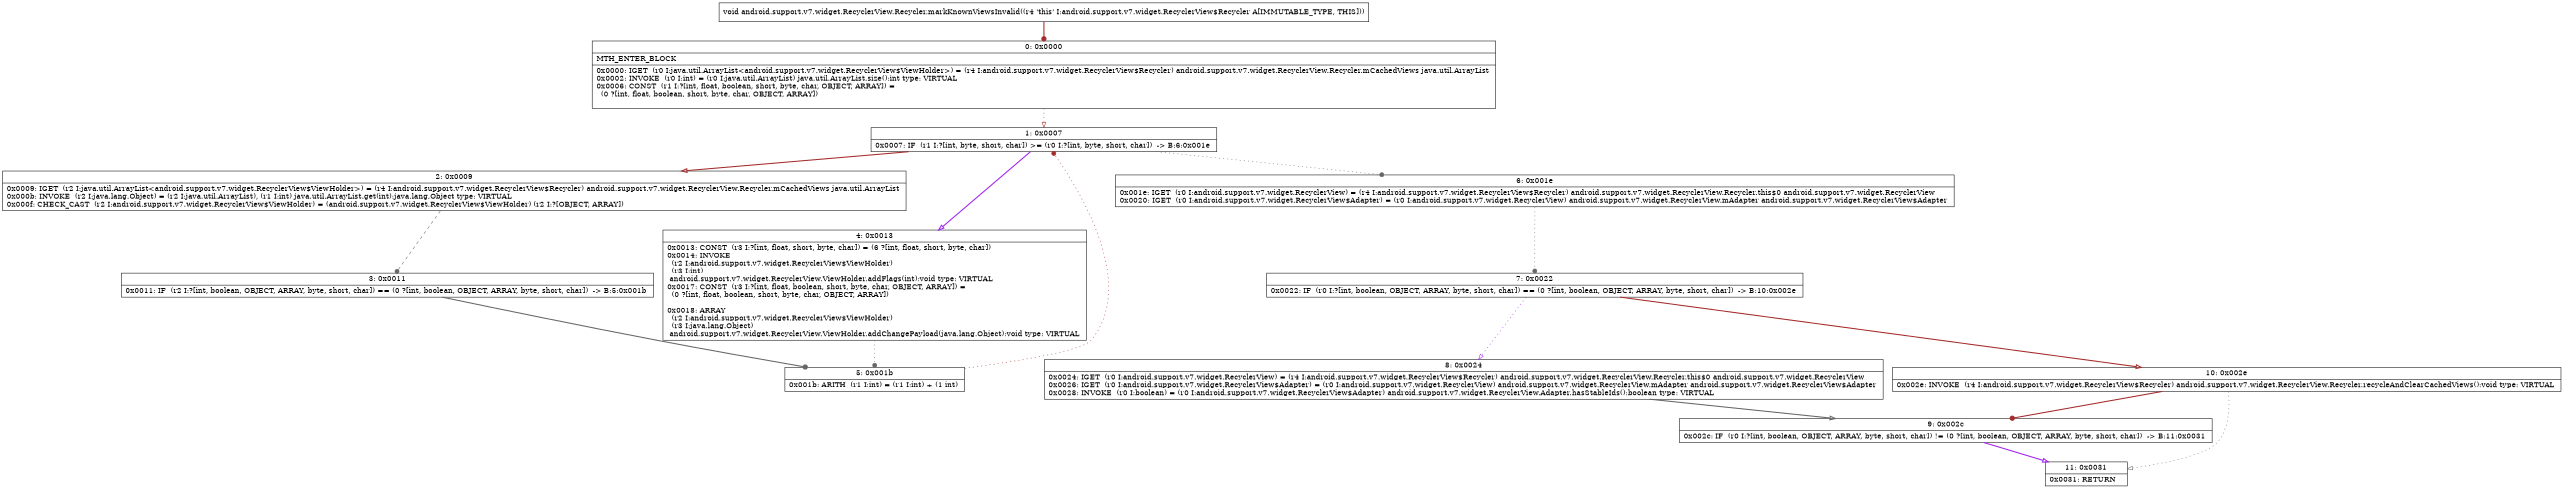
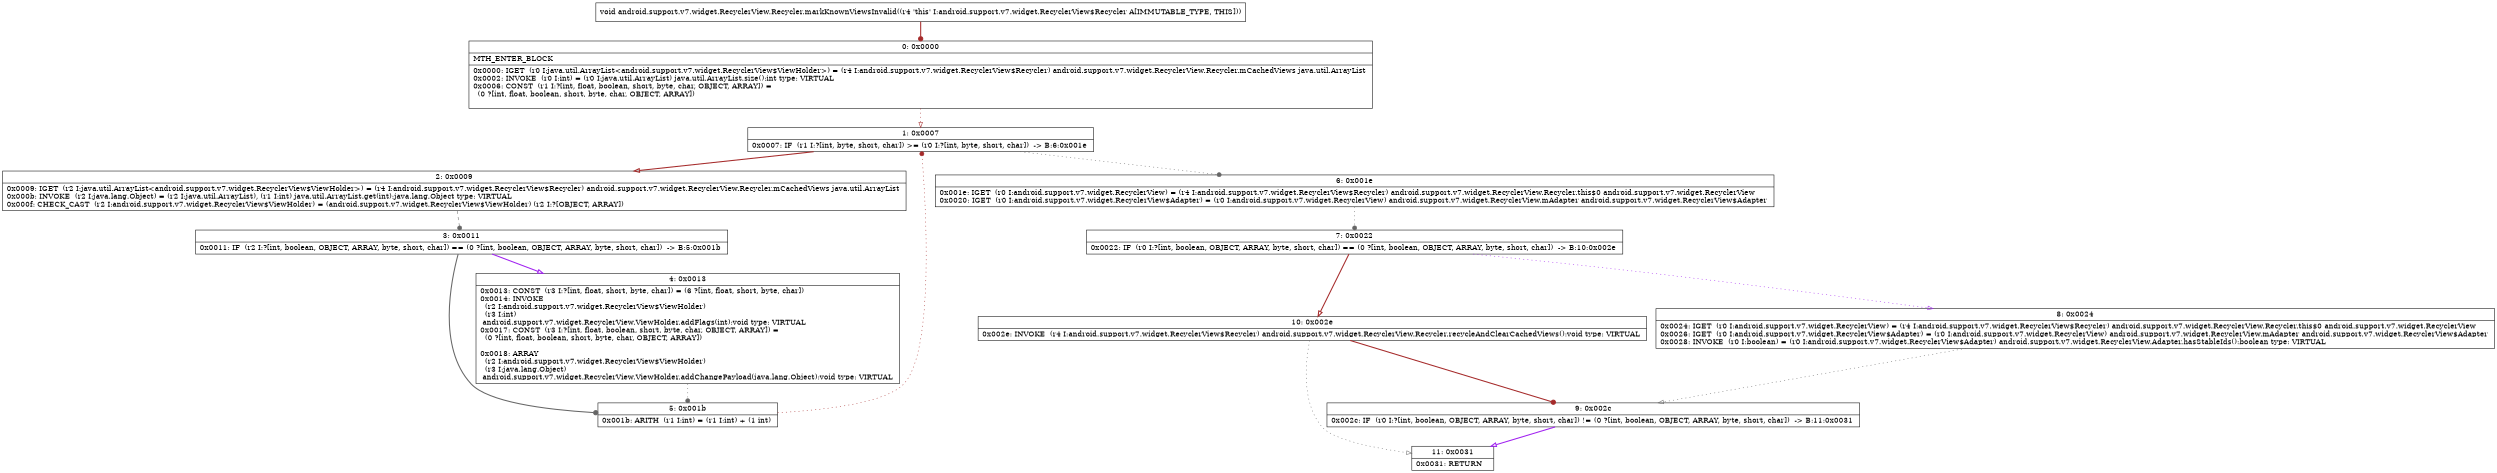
edge "1: 0x0007" -> "4: 0x0013": now "3: 0x0011" -> "4: 0x0013"
edge "8: 0x0024" -> "9: 0x002c": style bold -> dotted
